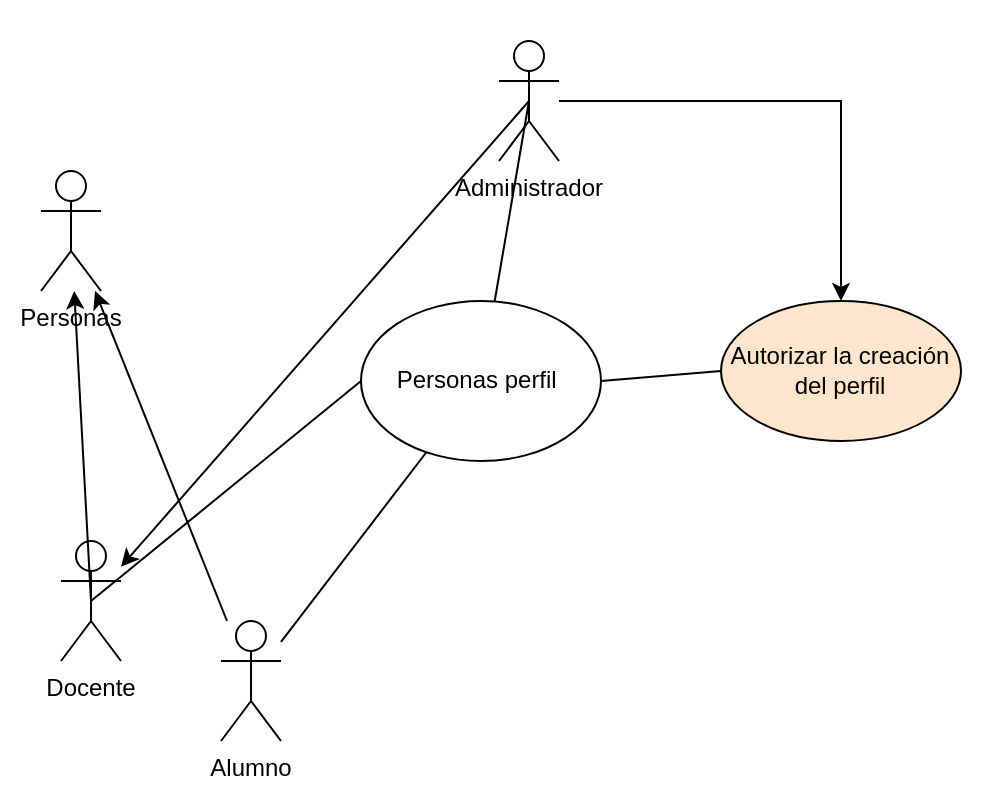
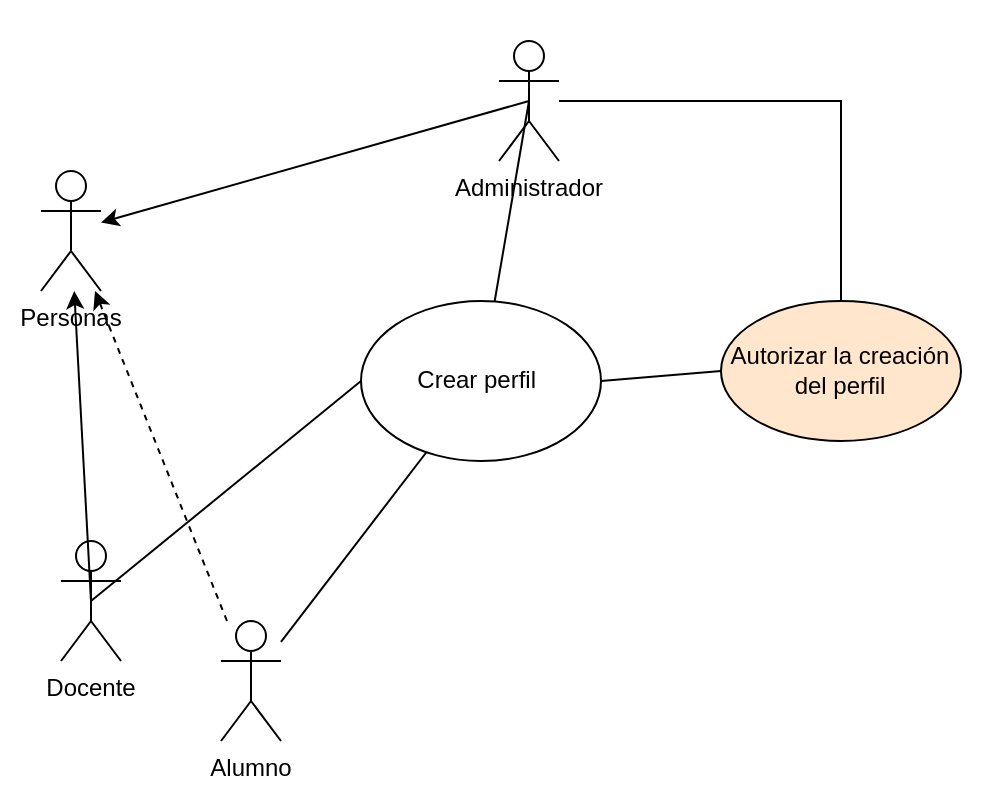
edge "Administrador" -> "Autorizar la creación del perfil": arrowhead classic -> none
edge "Administrador" -> "Docente": now "Administrador" -> "Personas"
node "Personas perfil": label "Personas perfil" -> "Crear perfil"
edge "Alumno" -> "Personas": style solid -> dashed
